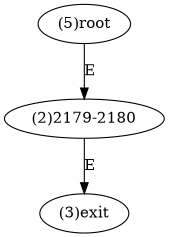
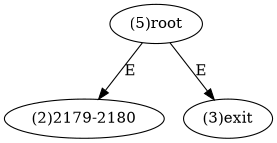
edge "(2)2179-2180" -> "(3)exit": now "(5)root" -> "(3)exit"
